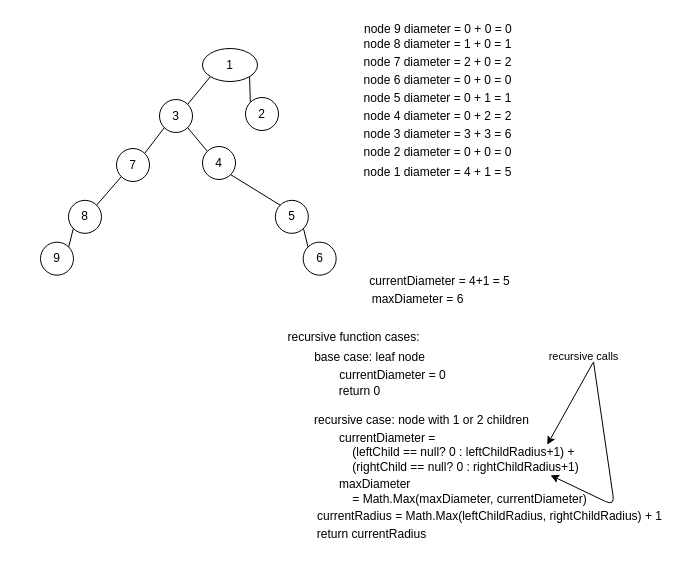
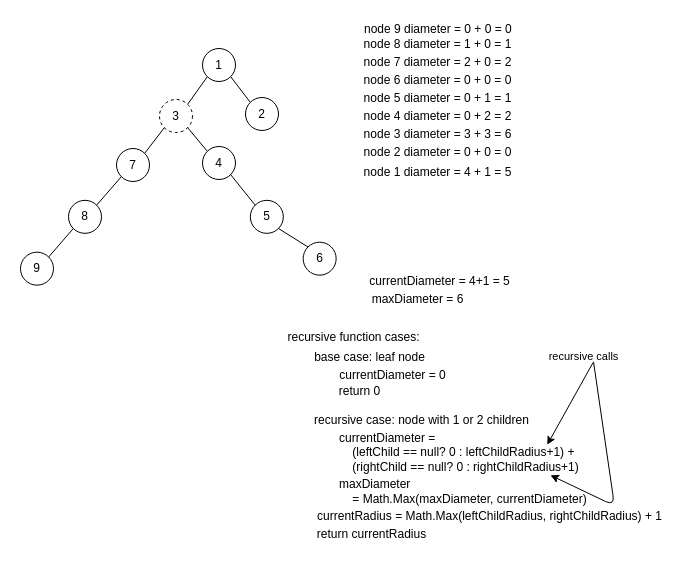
node "1": size 55x33 -> 33x33
node "3": style solid -> dashed
node "5": moved (292, 217) -> (267, 217)
node "9": moved (57, 259) -> (37, 269)
